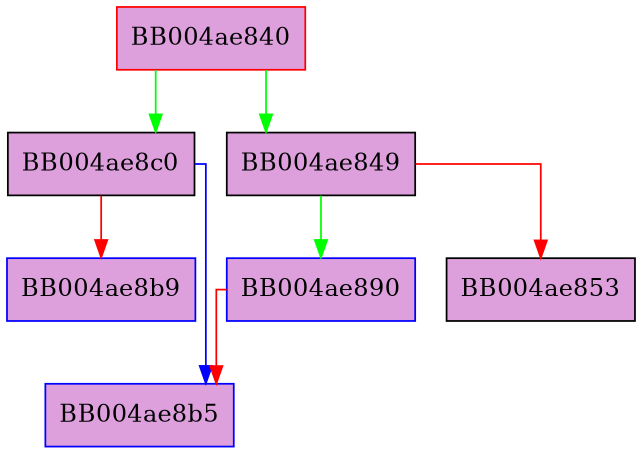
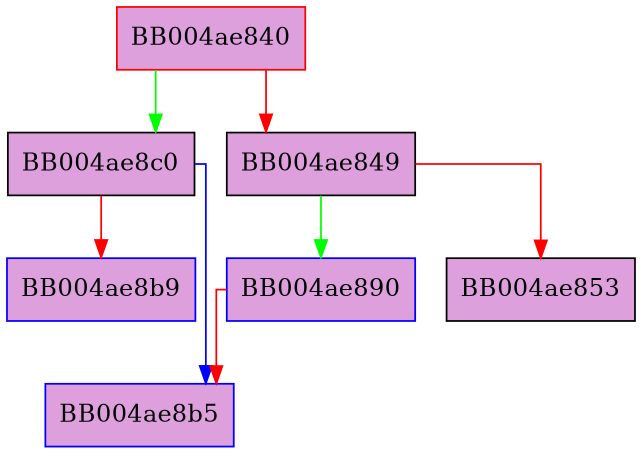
edge "BB004ae840" -> "BB004ae849": color green -> red
